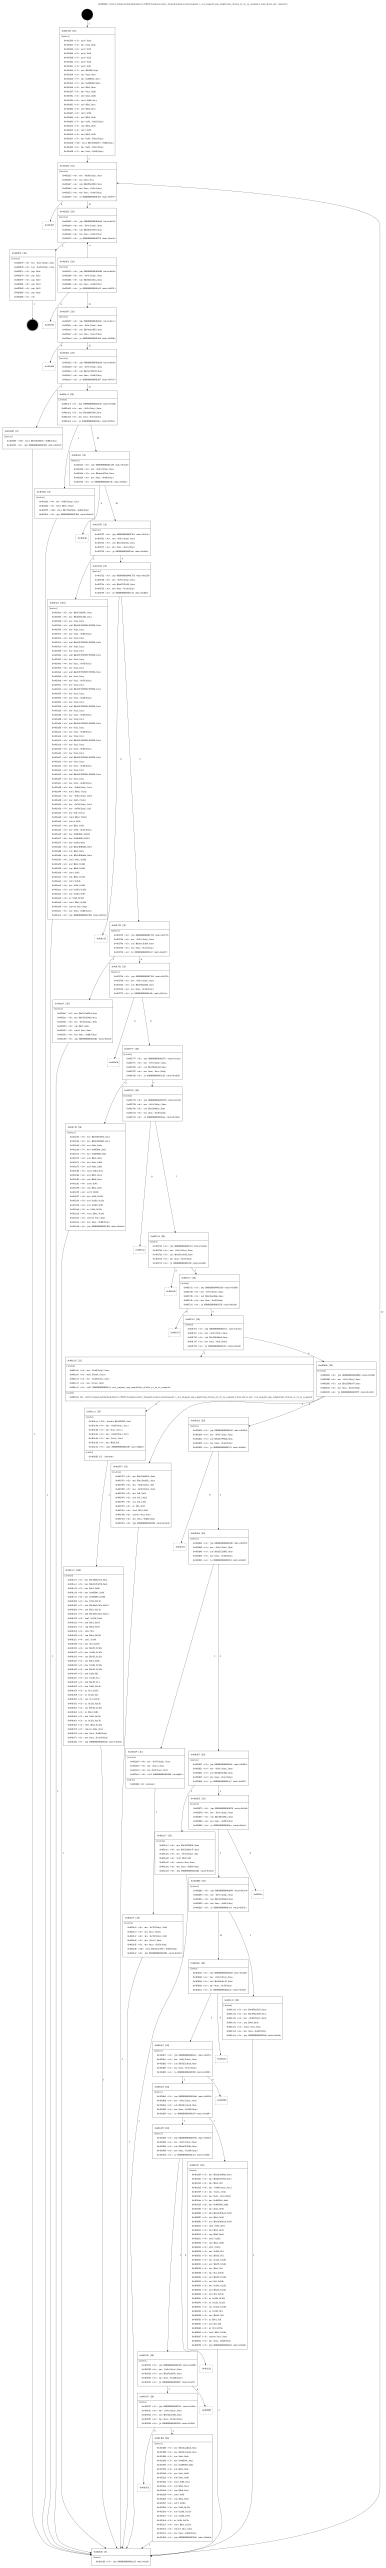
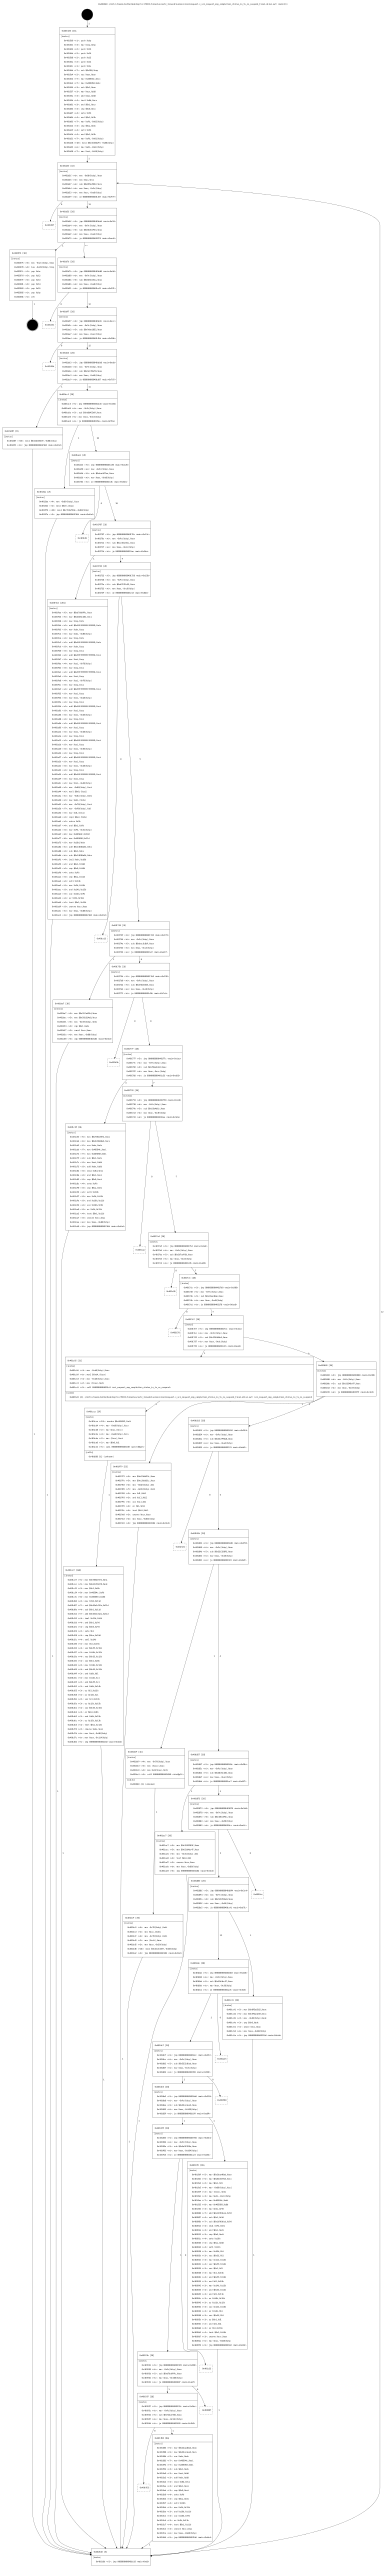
edge "0x40167b [28]" -> "0x40165f [28]": reversed
